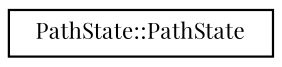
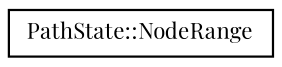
node "PathState::PathState": label "PathState::PathState" -> "PathState::NodeRange"
